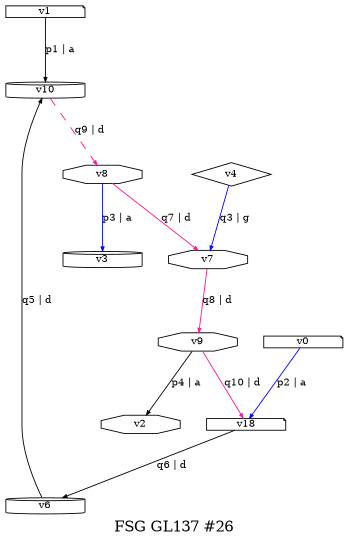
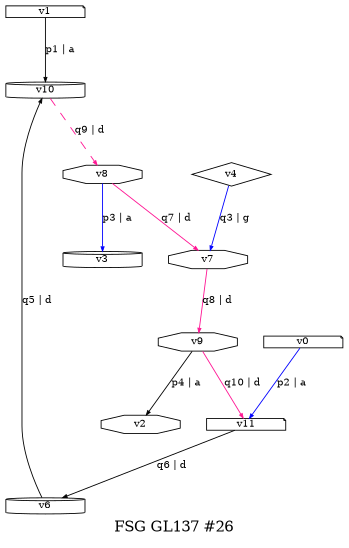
node "v18": label "v18" -> "v11"
